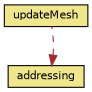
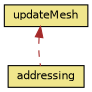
edge "updateMesh" -> "addressing": reversed
